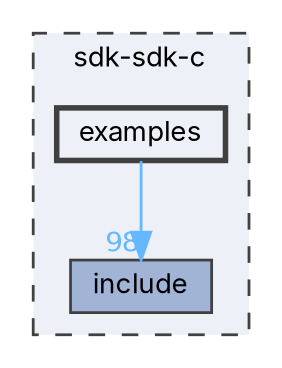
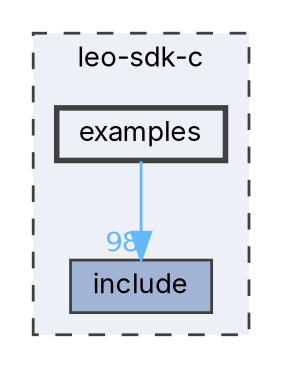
cluster "sdk-sdk-c": label "sdk-sdk-c" -> "leo-sdk-c"
